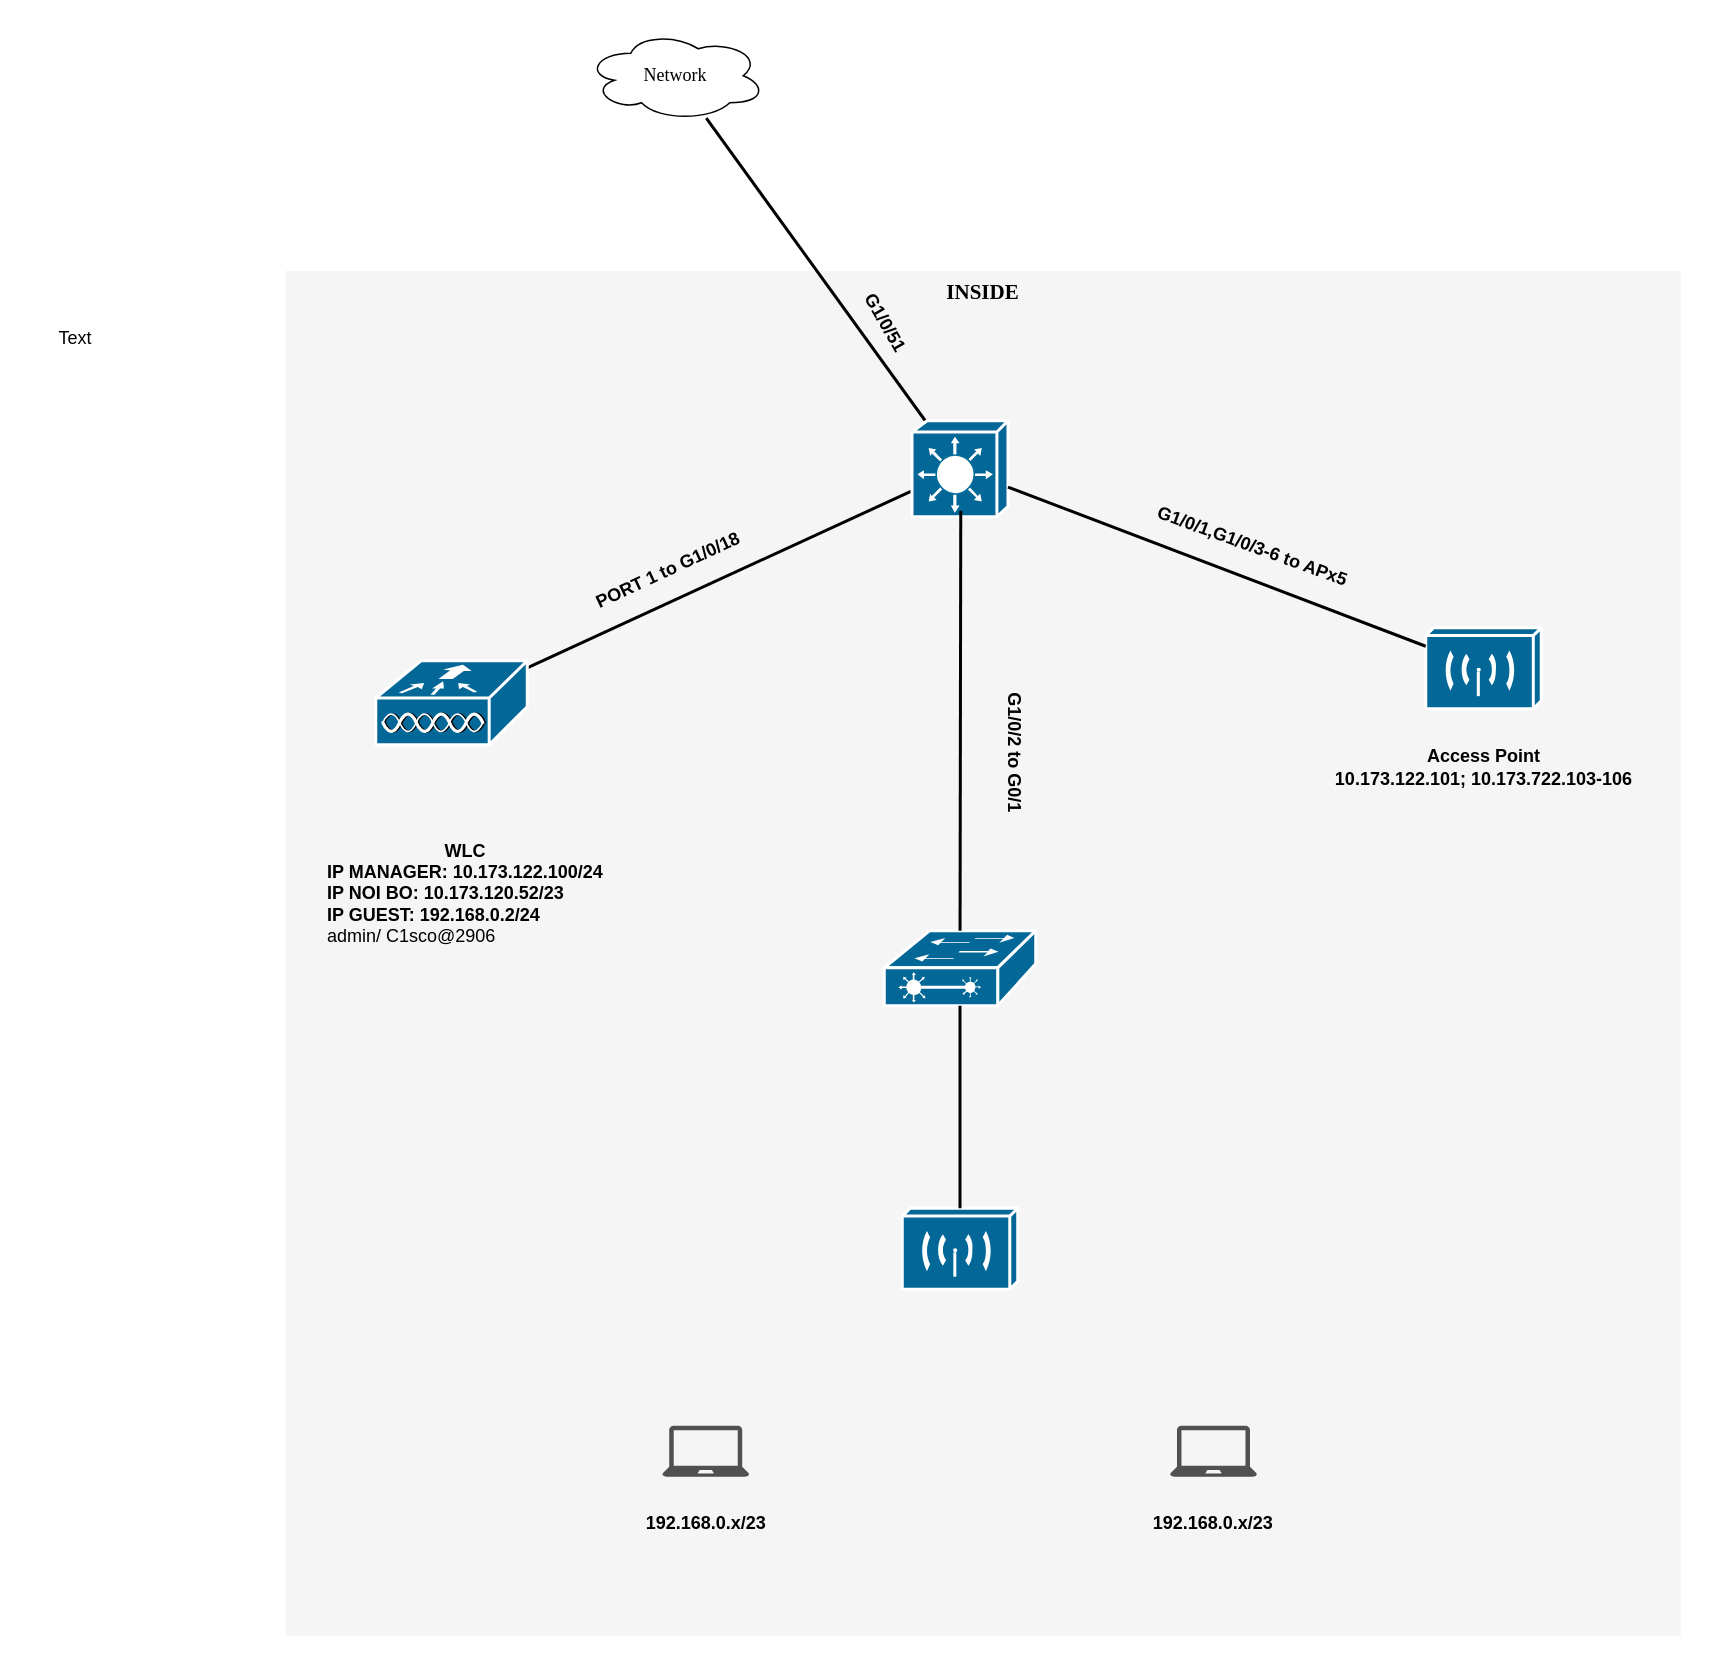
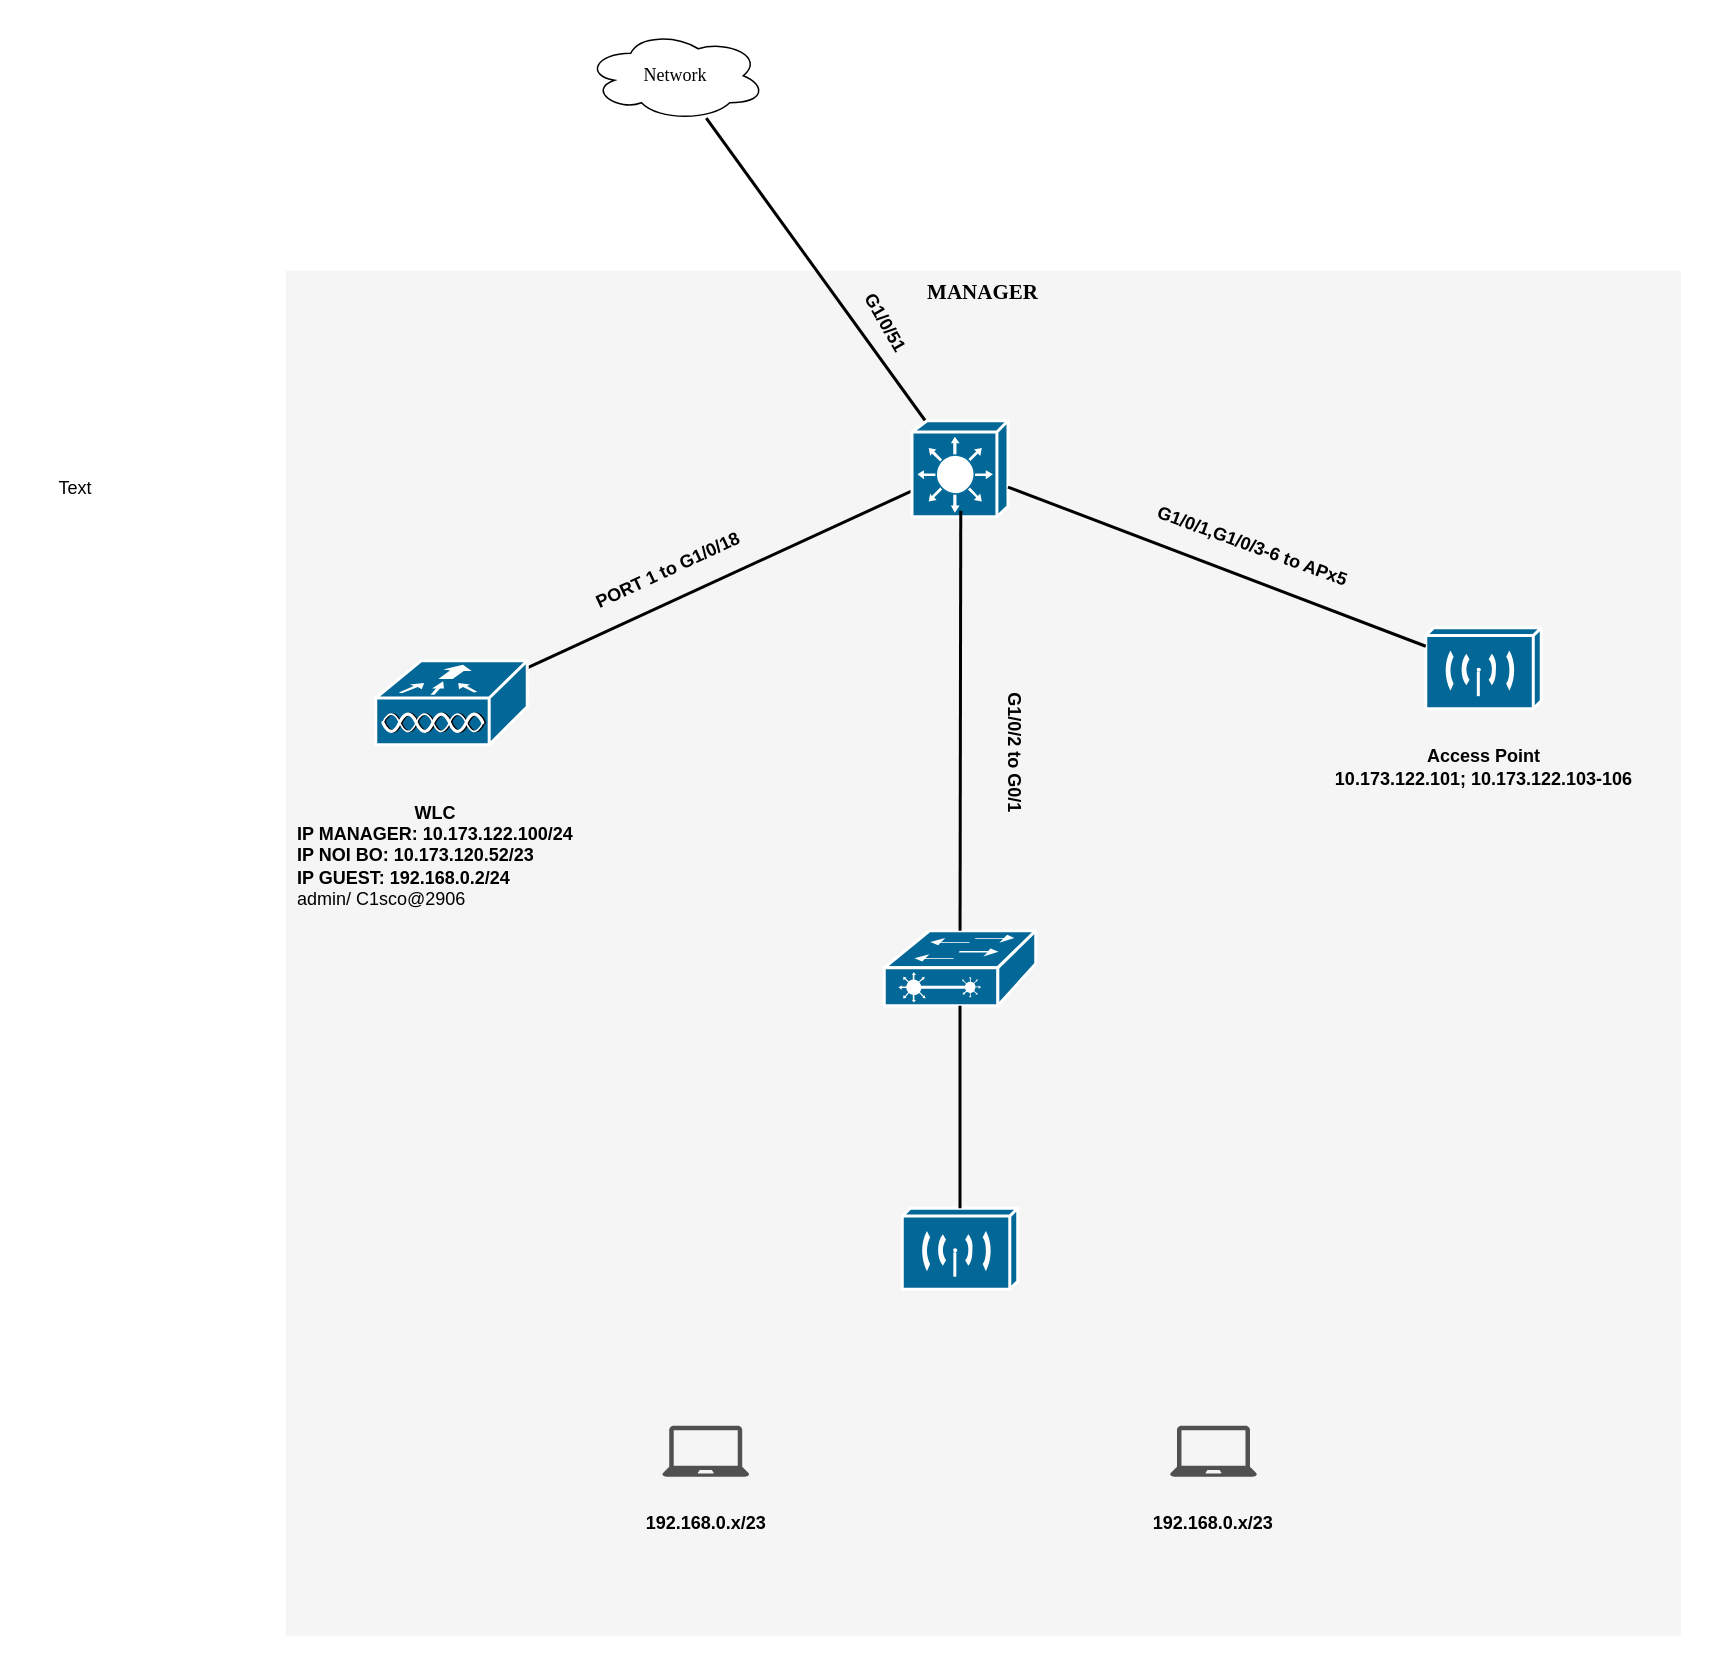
node "INSIDE": label "INSIDE" -> "MANAGER"
node "Text": moved (76, 338) -> (76, 488)
node "Access Point 10.173.122.101; 10.173.722.103-106": label "Access Point 10.173.122.101; 10.173.722.103-106" -> "Access Point 10.173.122.101; 10.173.122.103-106"
node "WLC IP MANAGER: 10.173.122.100/24 IP NOI BO: 10.173.120.52/23 IP GUEST: 192.168.0.2/24 admin/ C1sco@2906": moved (482, 893) -> (452, 856)
